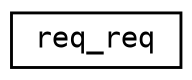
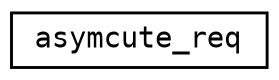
node "req_req": label "req_req" -> "asymcute_req"
